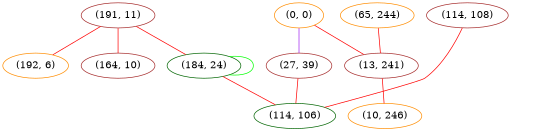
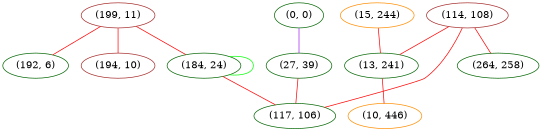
node "(191, 11)": label "(191, 11)" -> "(199, 11)"
node "(0, 0)": color darkorange -> darkgreen
node "(65, 244)": label "(65, 244)" -> "(15, 244)"
edge "(0, 0)" -- "(13, 241)": now "(114, 108)" -- "(13, 241)"
node "(192, 6)": color darkorange -> darkgreen
node "(164, 10)": label "(164, 10)" -> "(194, 10)"
node "(27, 39)": color brown -> darkgreen
node "(13, 241)": color brown -> darkgreen
node "(264, 258)": added
node "(114, 106)": label "(114, 106)" -> "(117, 106)"
node "(10, 246)": label "(10, 246)" -> "(10, 446)"
